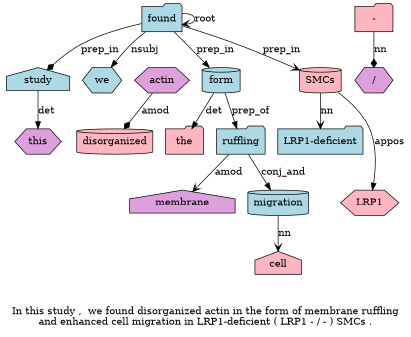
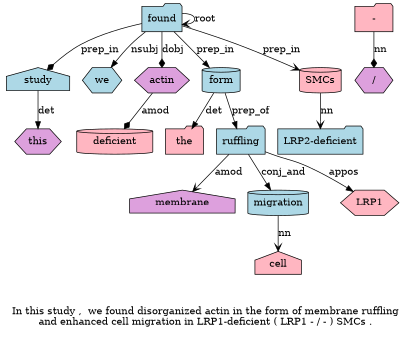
edge "found" -> "actin": added, label "dobj"
edge "SMCs" -> "LRP1": now "ruffling" -> "LRP1"
node "disorganized": label "disorganized" -> "deficient"
node "LRP1-deficient": label "LRP1-deficient" -> "LRP2-deficient"
